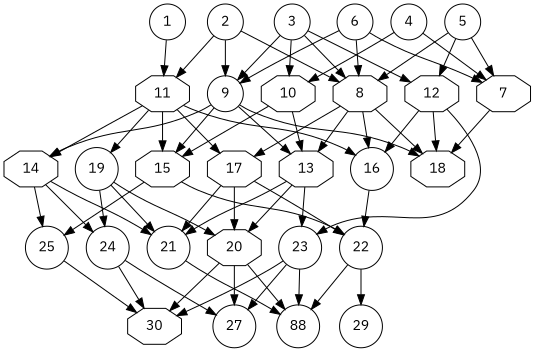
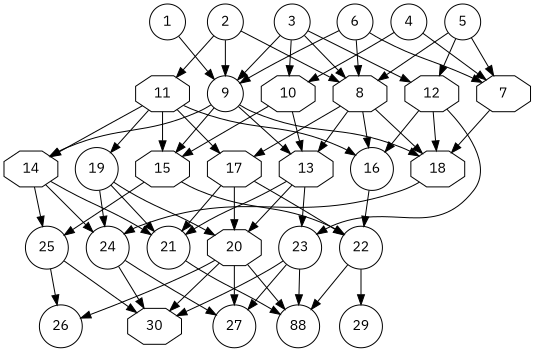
edge "1" -> "11": now "1" -> "9"
edge "18" -> "24": added
node "26": added
